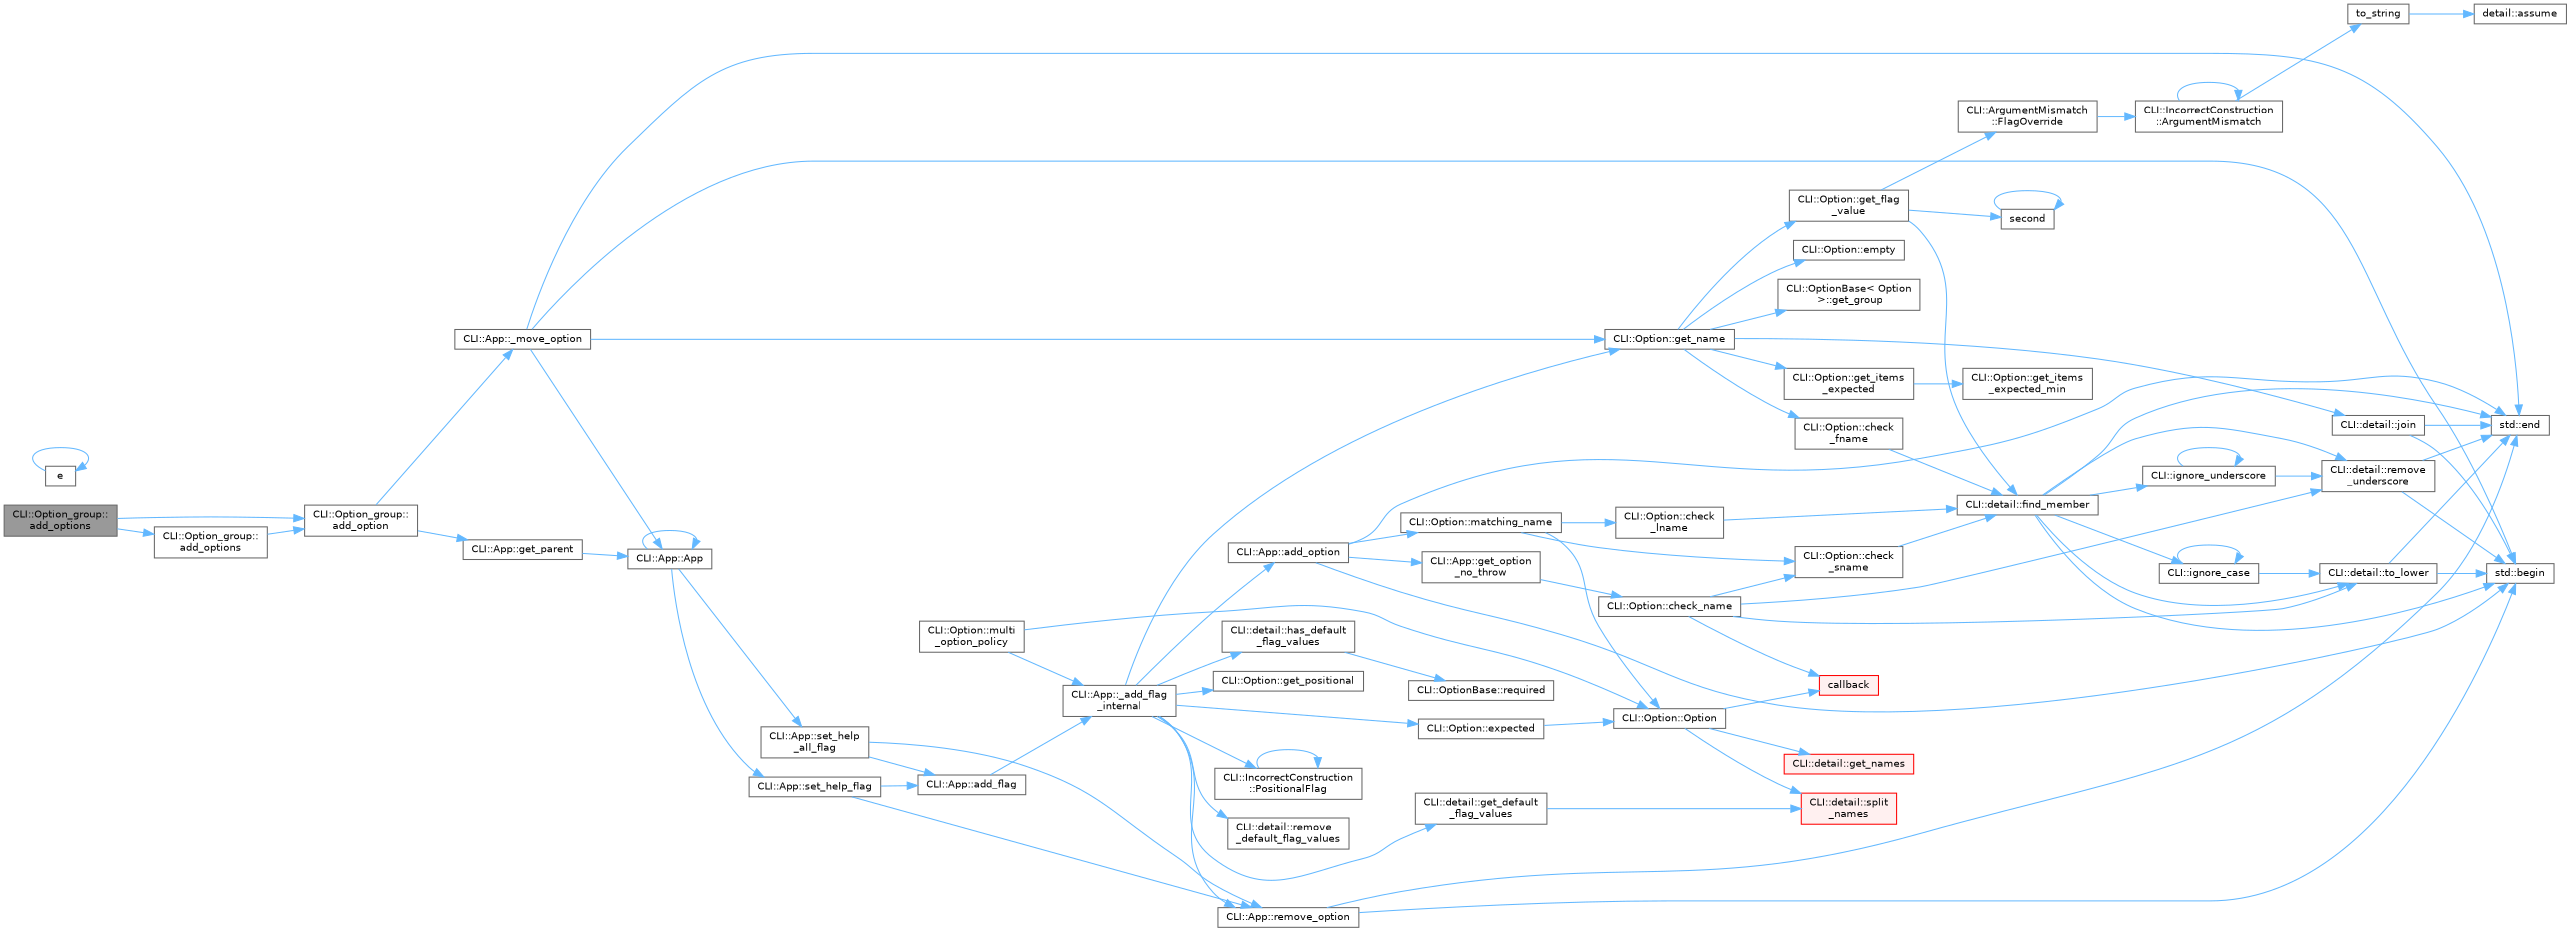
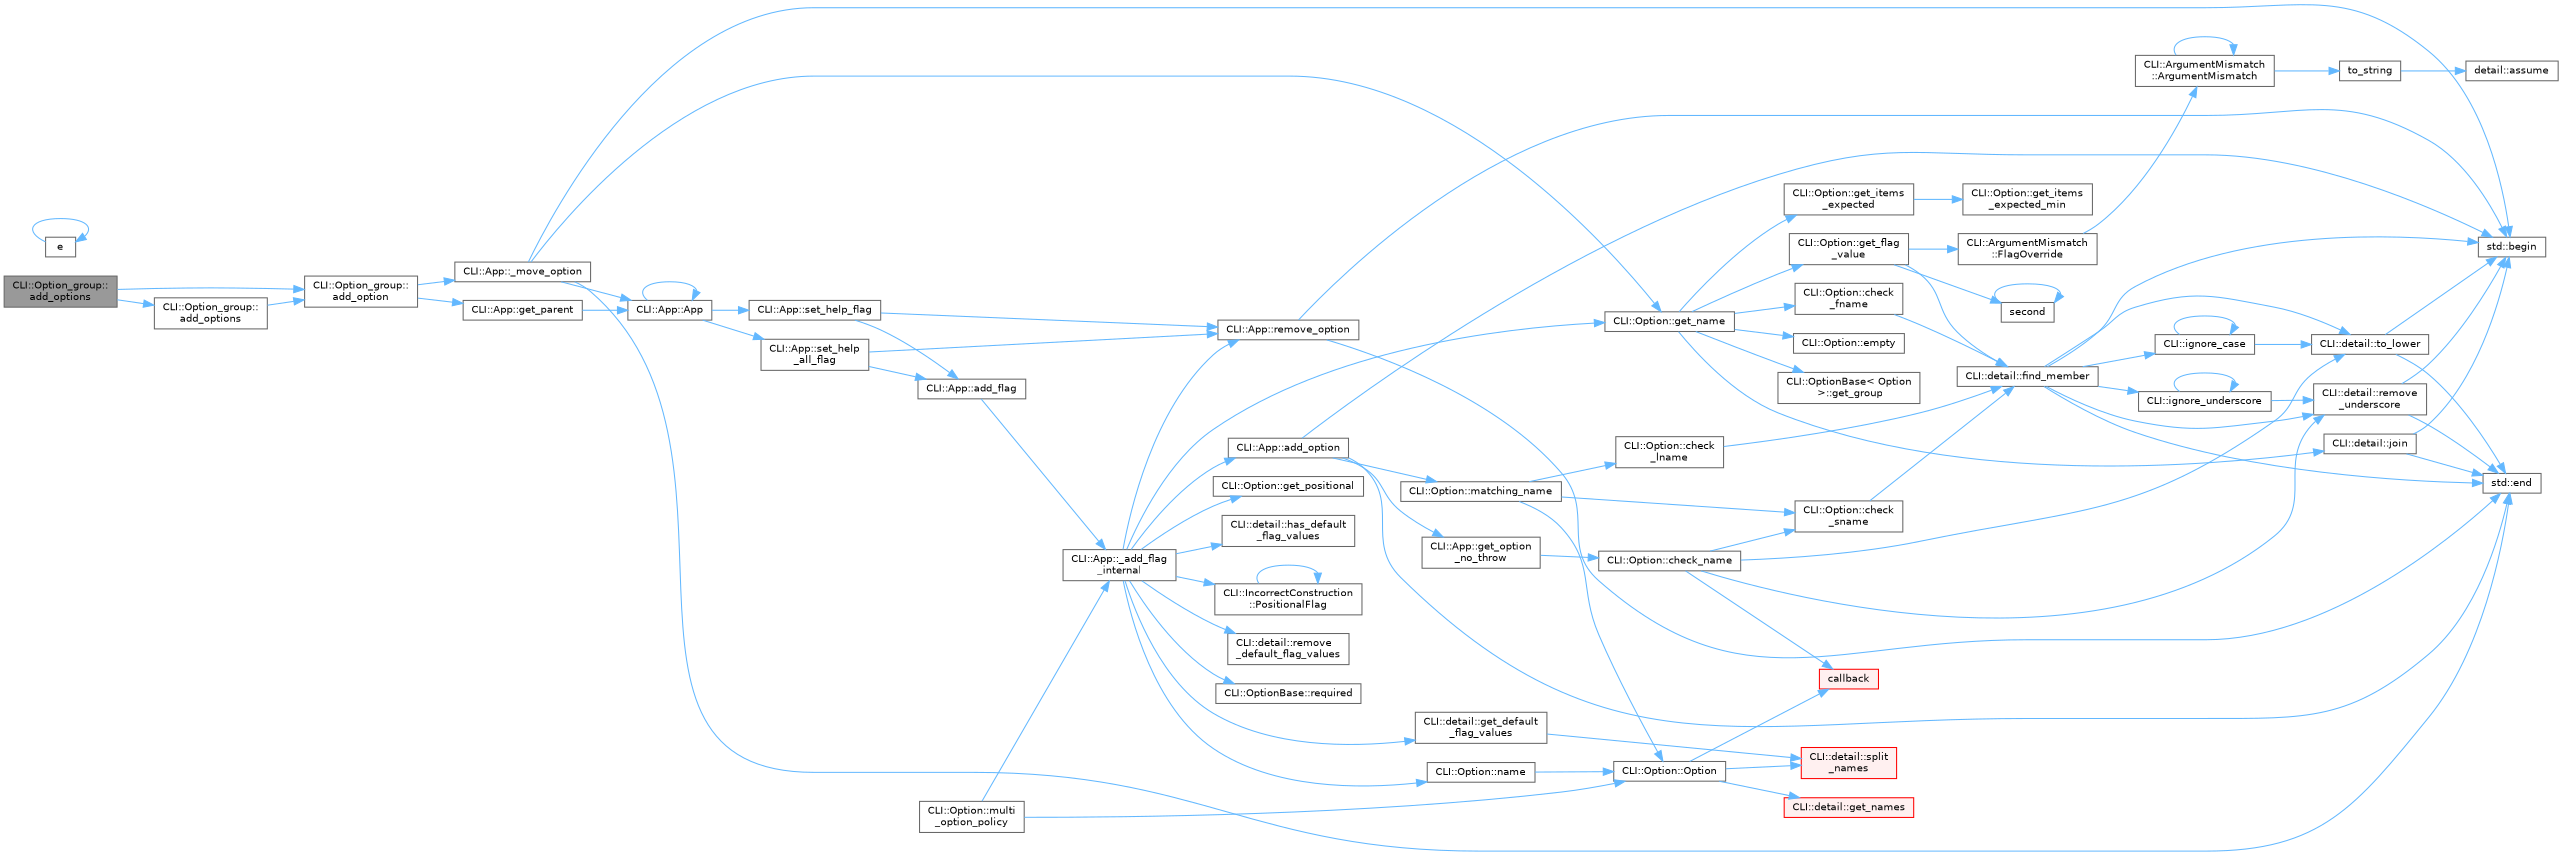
node "CLI::IncorrectConstruction ::ArgumentMismatch": label "CLI::IncorrectConstruction ::ArgumentMismatch" -> "CLI::ArgumentMismatch ::ArgumentMismatch"
edge "CLI::detail::has_default _flag_values" -> "CLI::OptionBase::required": now "CLI::App::_add_flag _internal" -> "CLI::OptionBase::required"
node "CLI::Option::expected": label "CLI::Option::expected" -> "CLI::Option::name"
